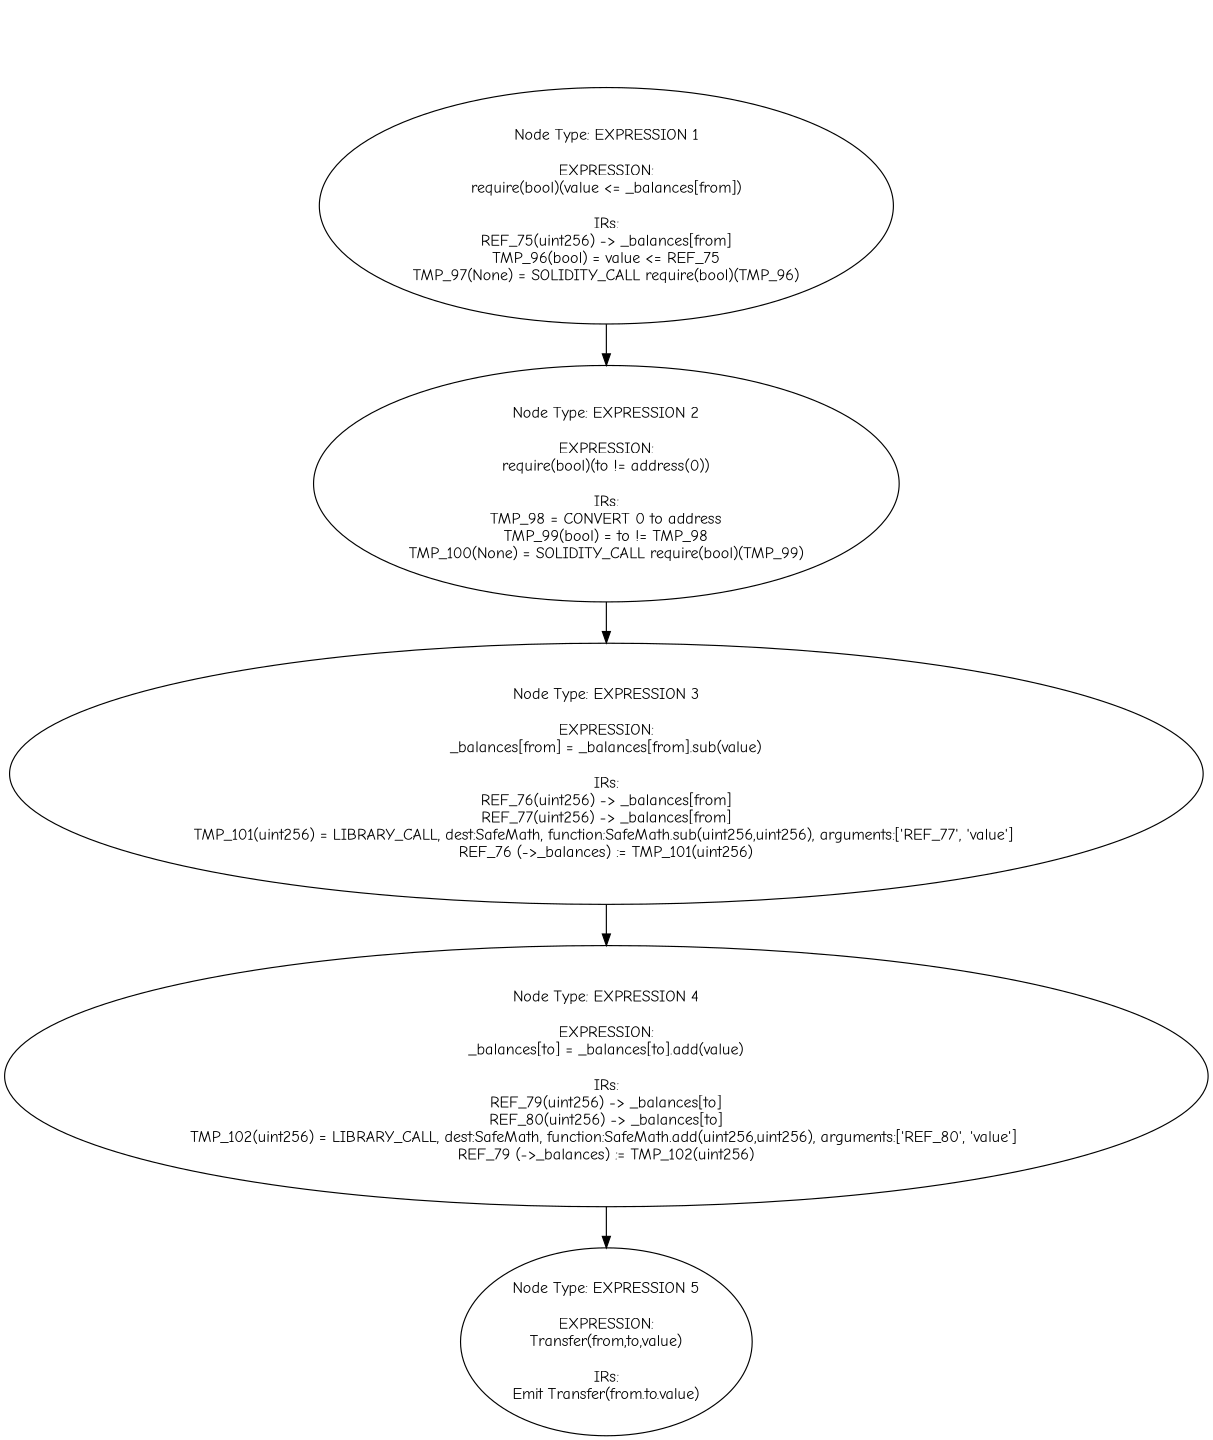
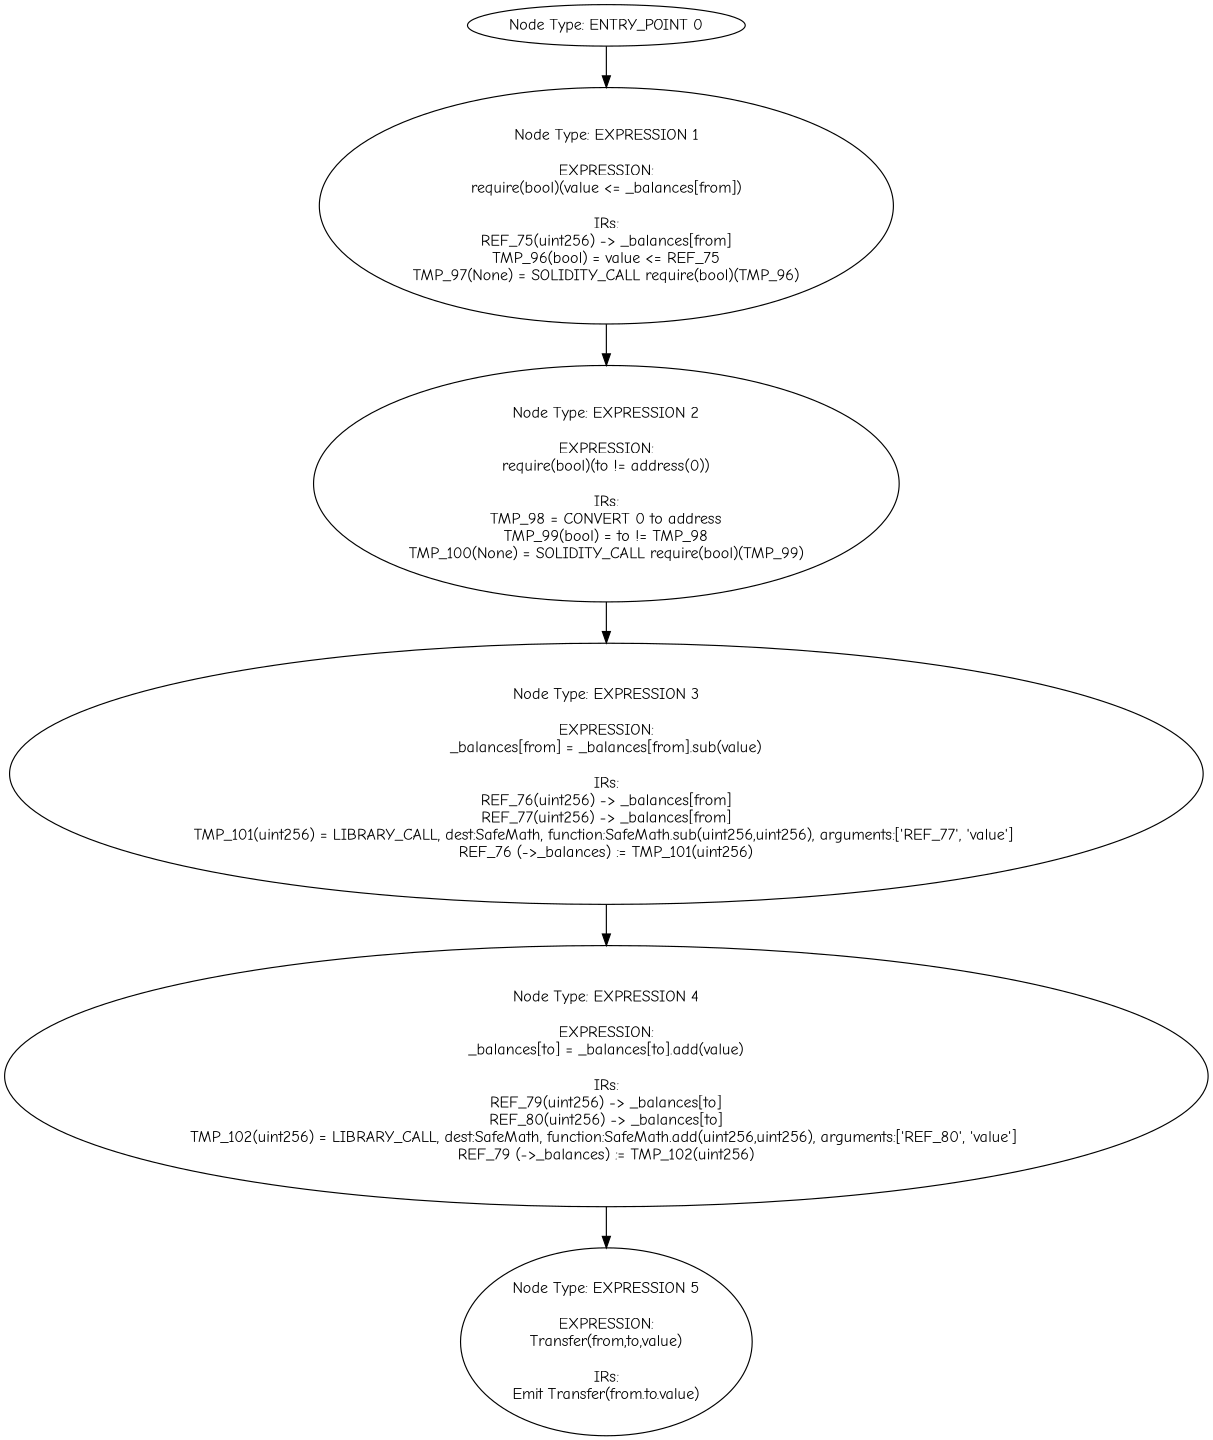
node "Node Type: ENTRY_POINT 0": added
